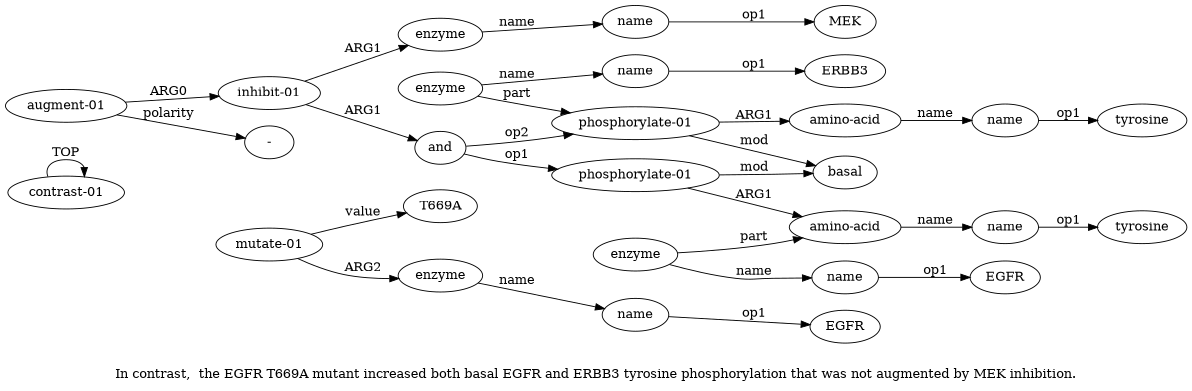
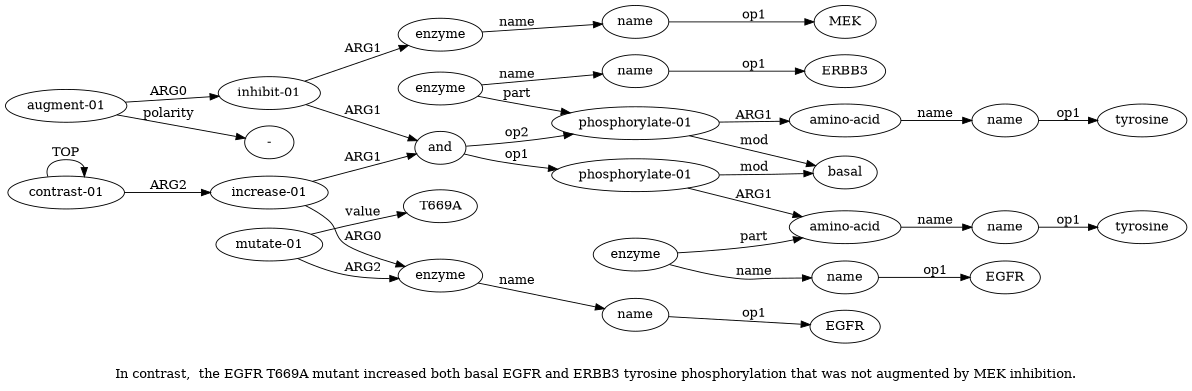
node "increase-01": added
